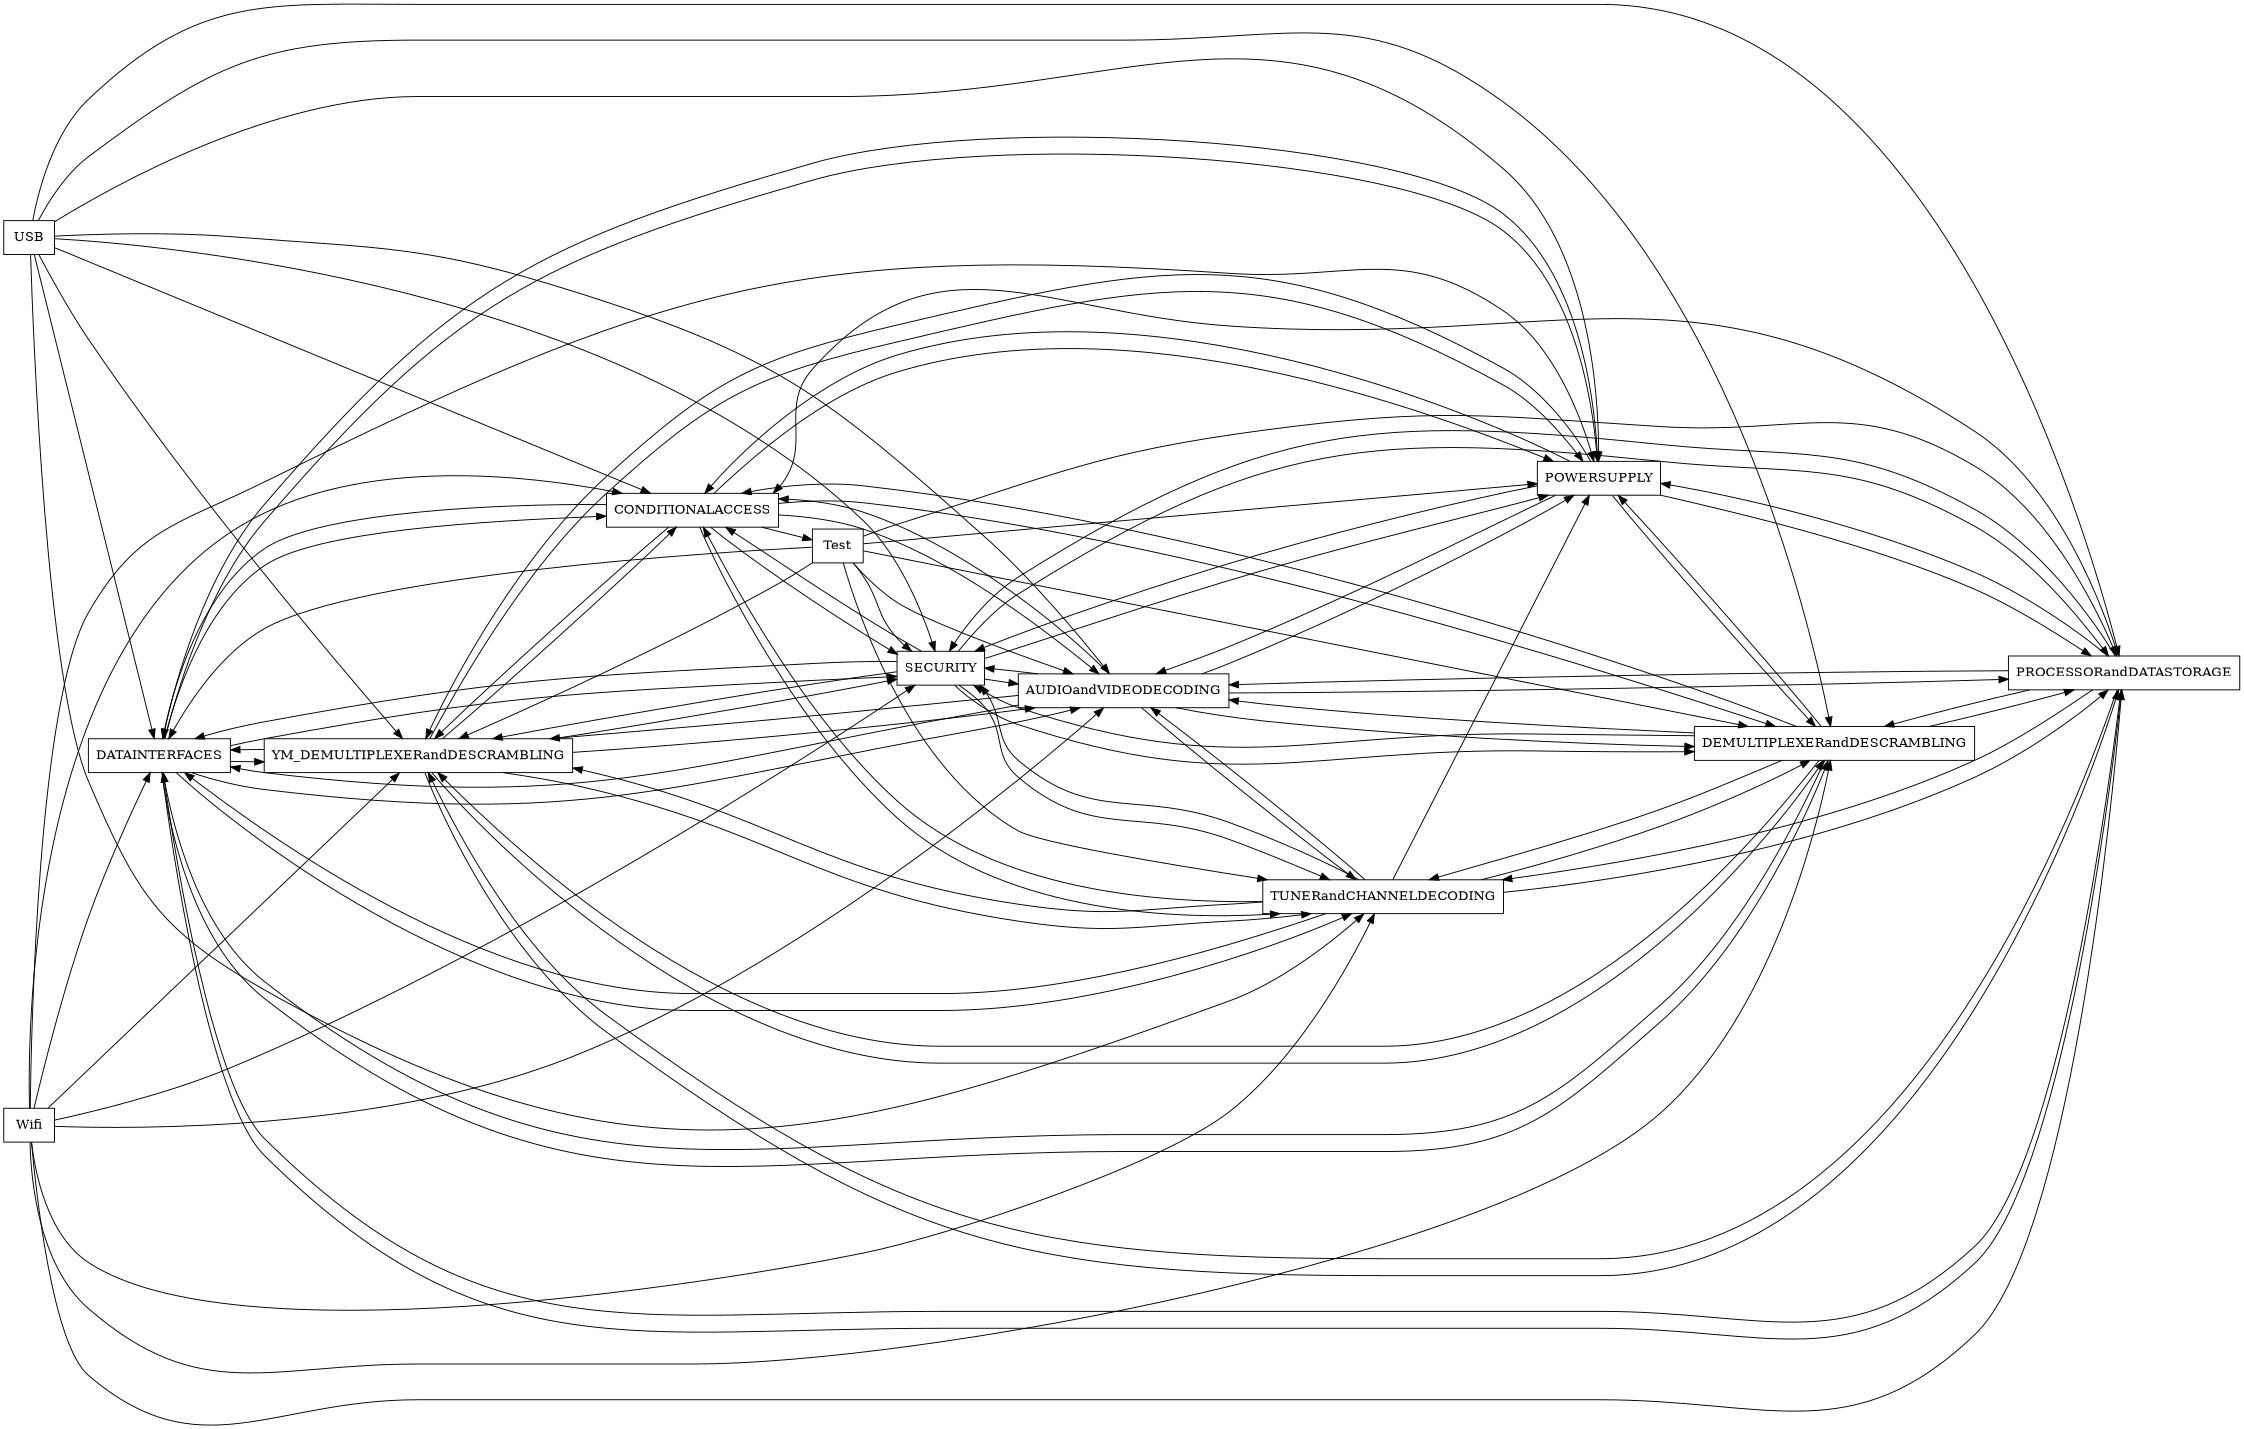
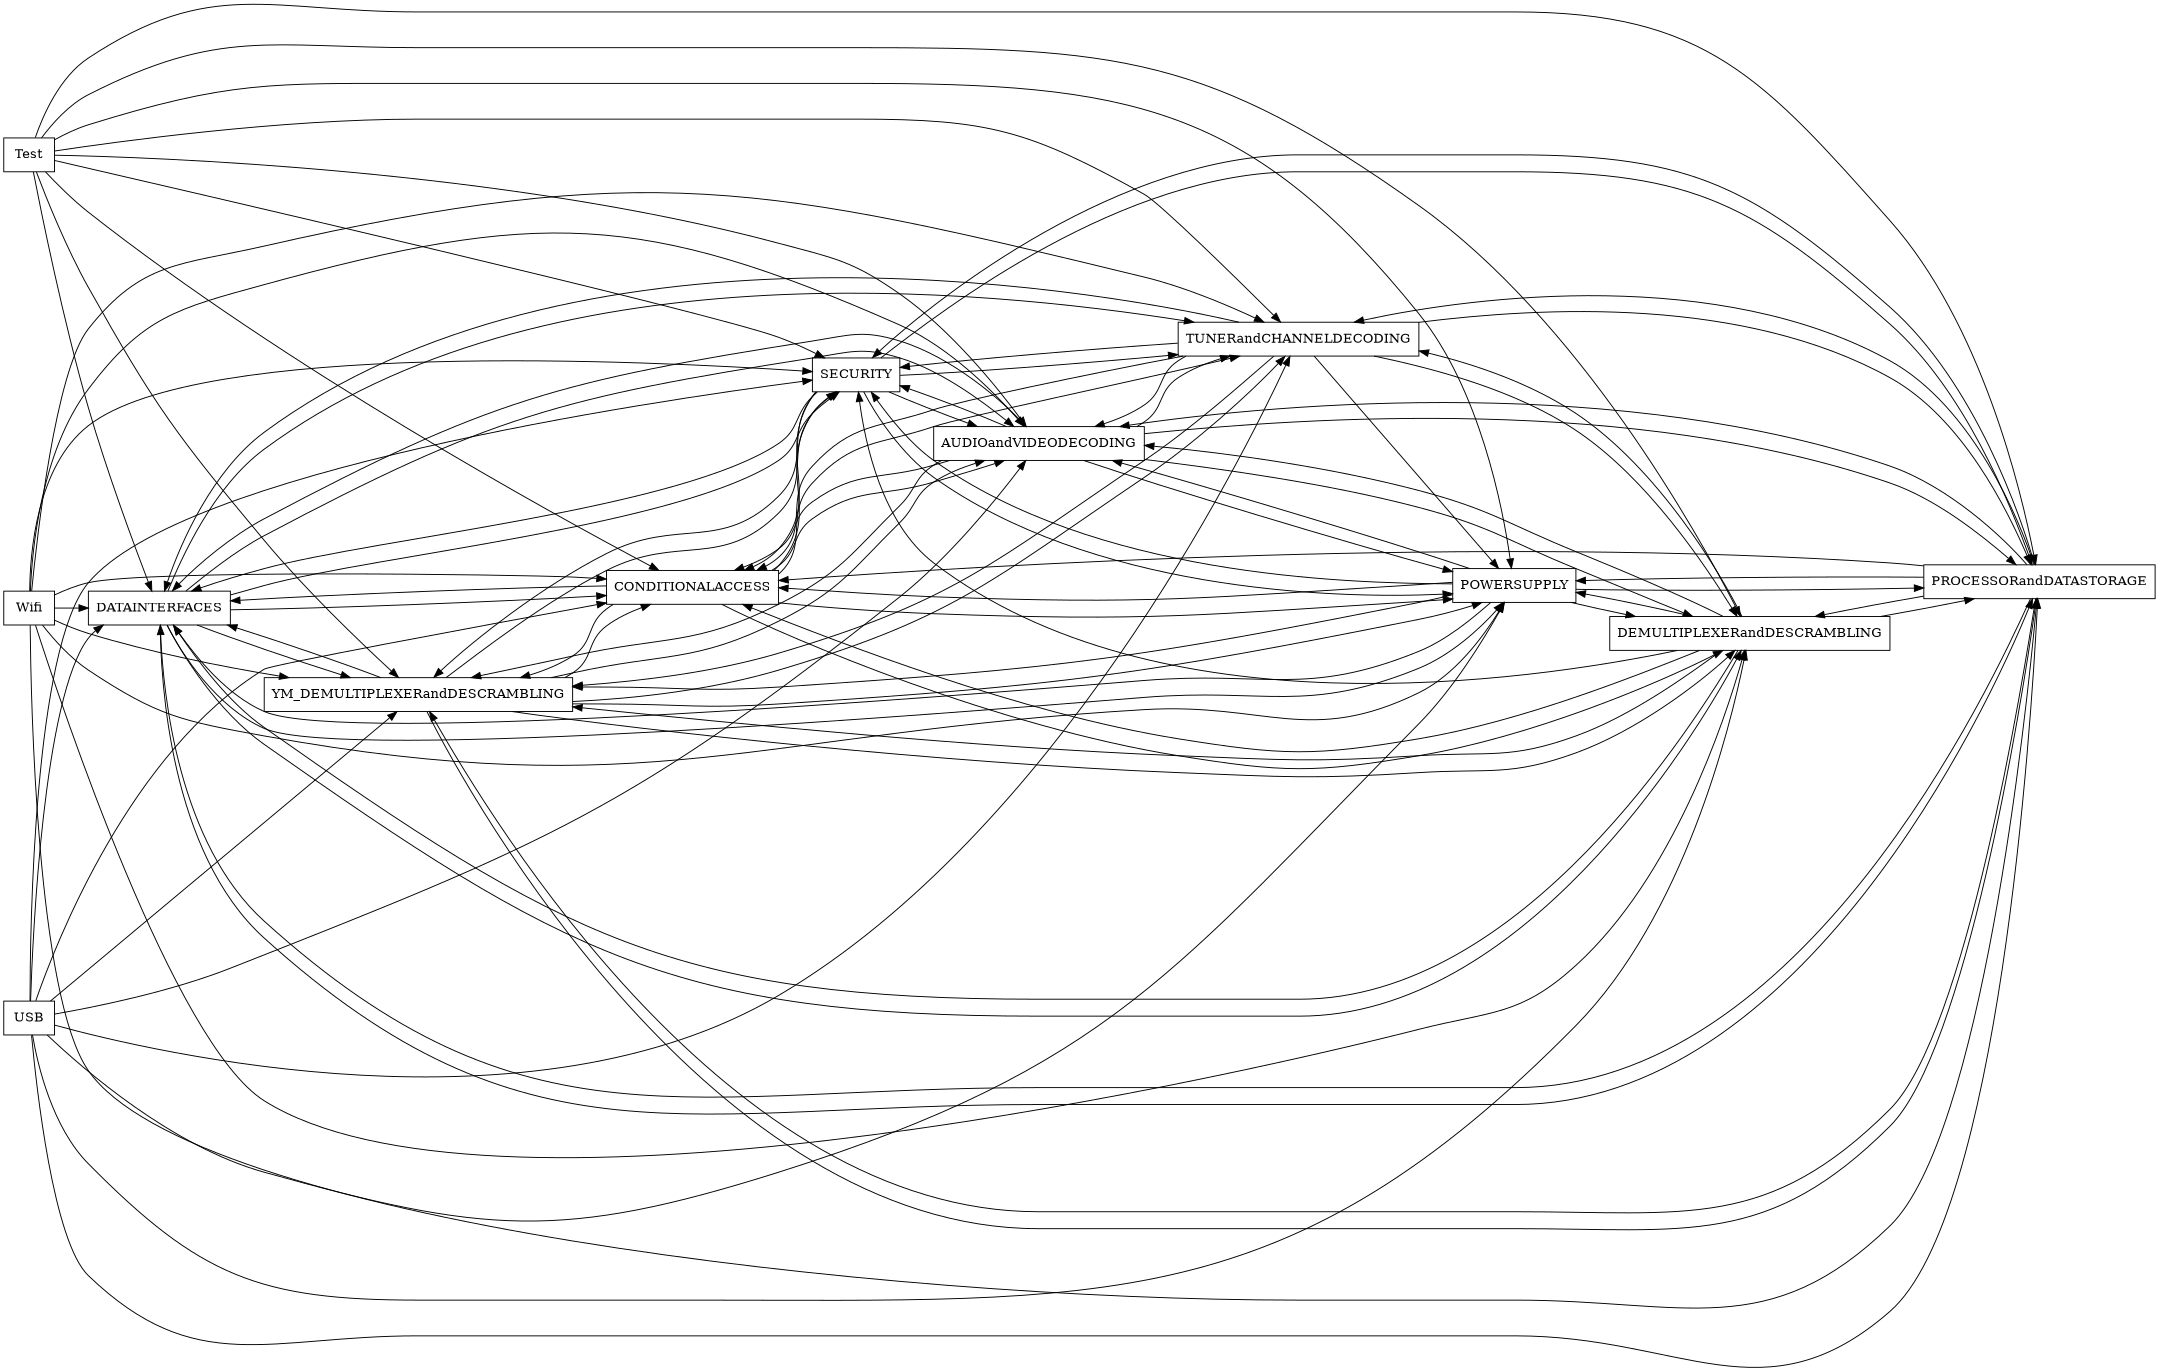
edge "CONDITIONALACCESS" -> "Test": reversed
edge "SECURITY" -> "DEMULTIPLEXERandDESCRAMBLING": removed
